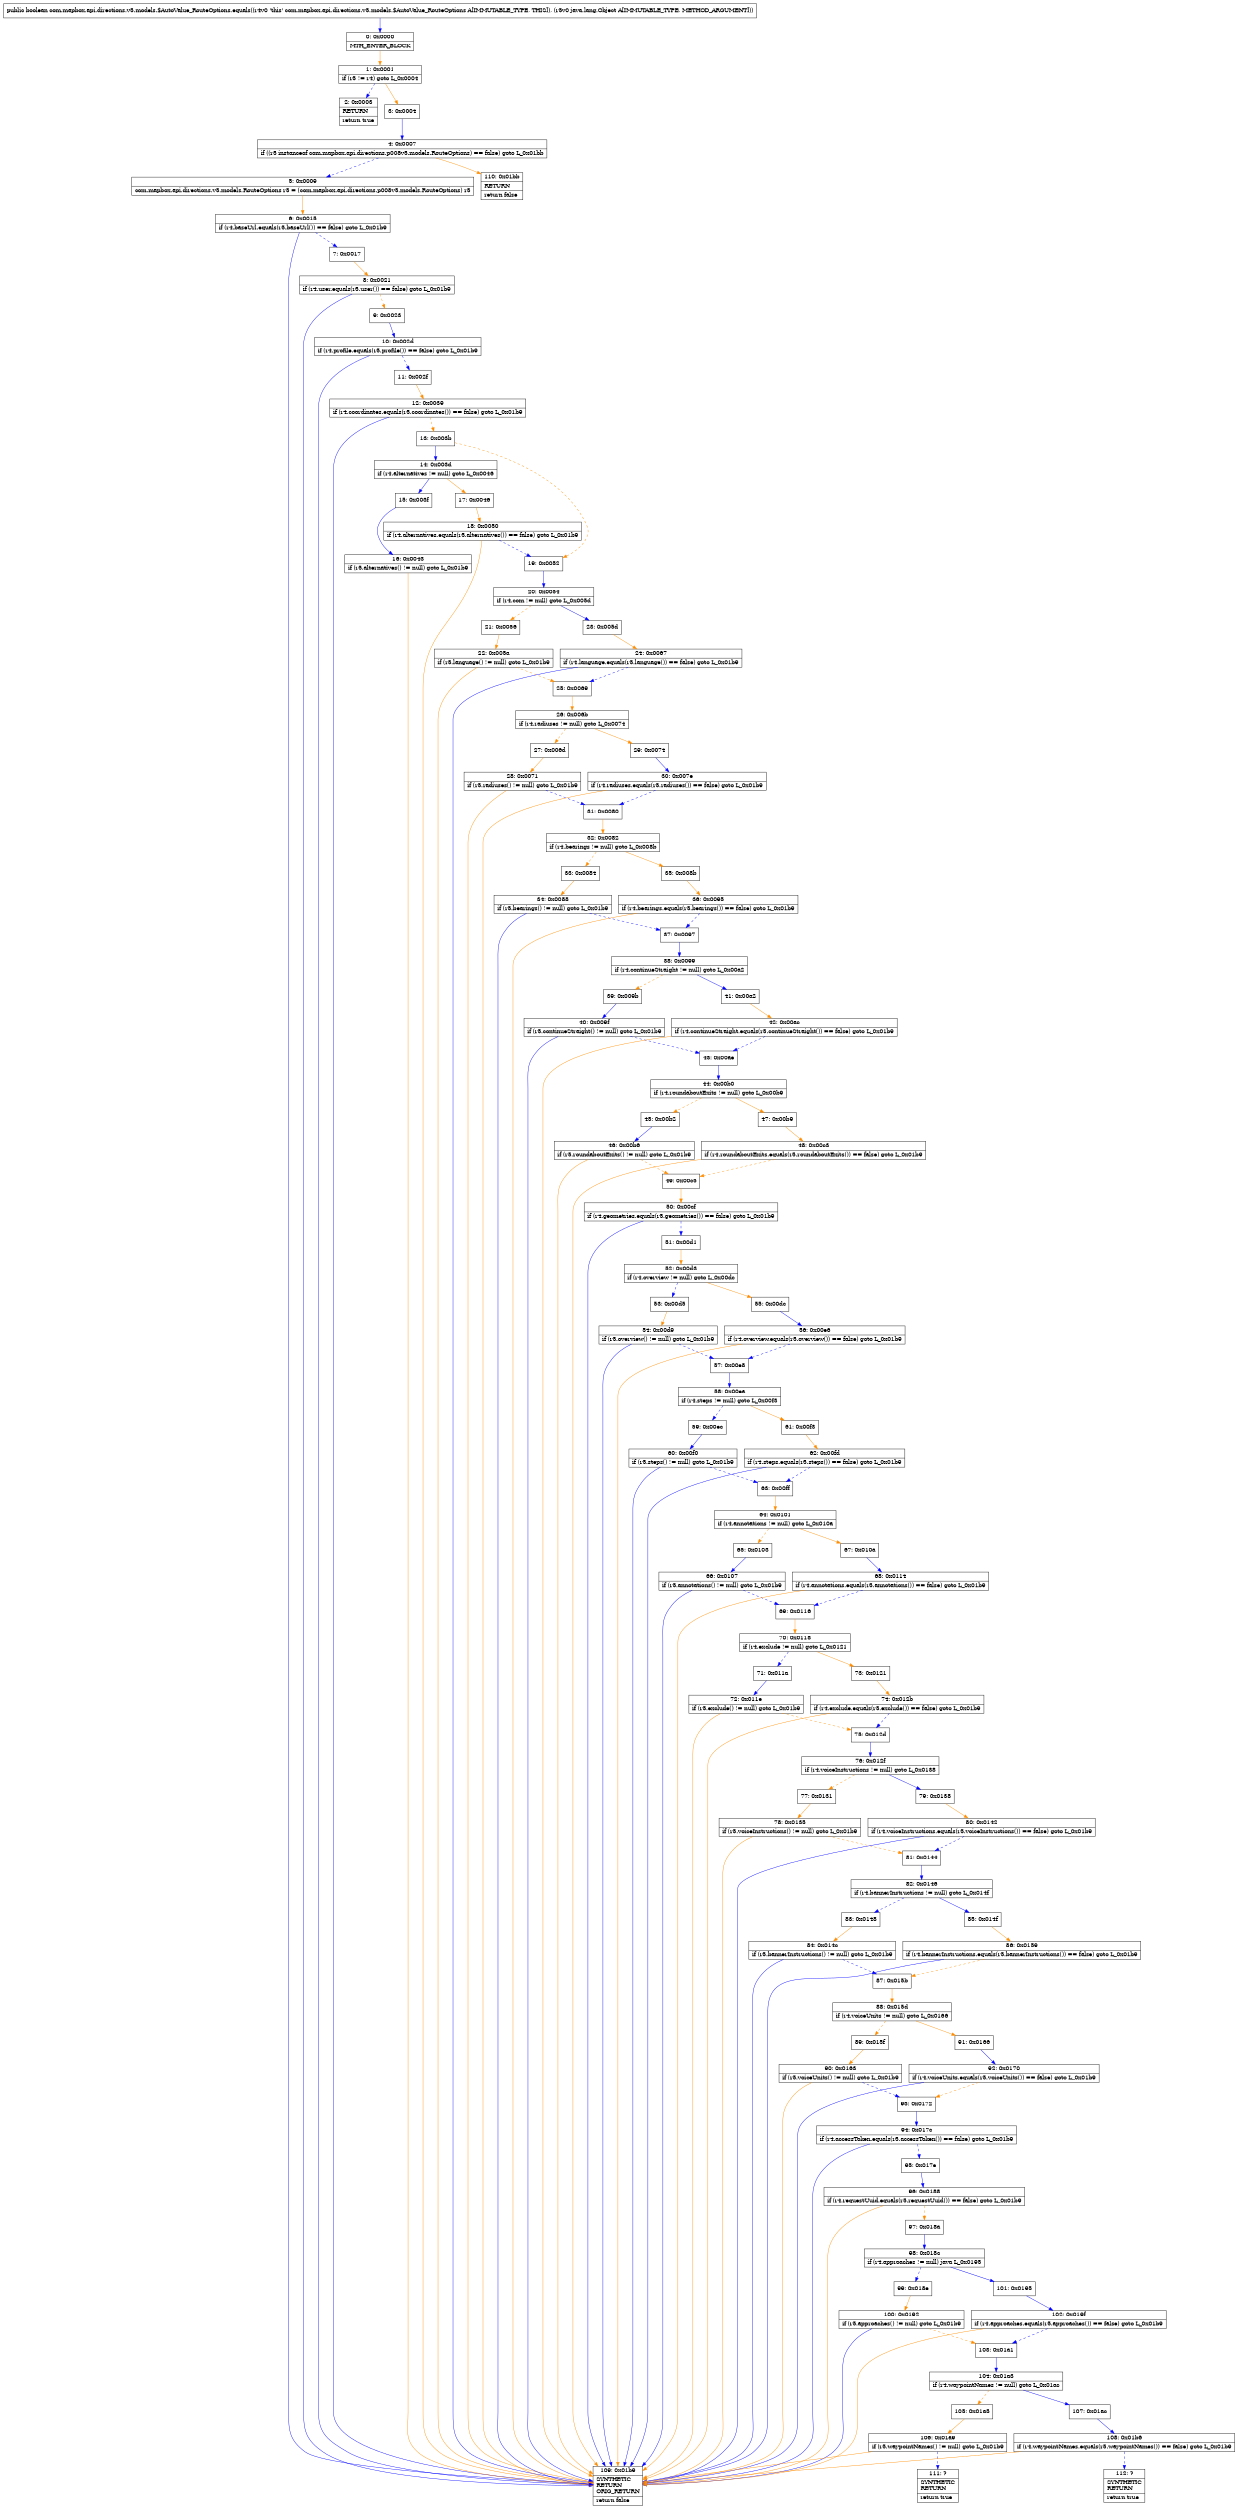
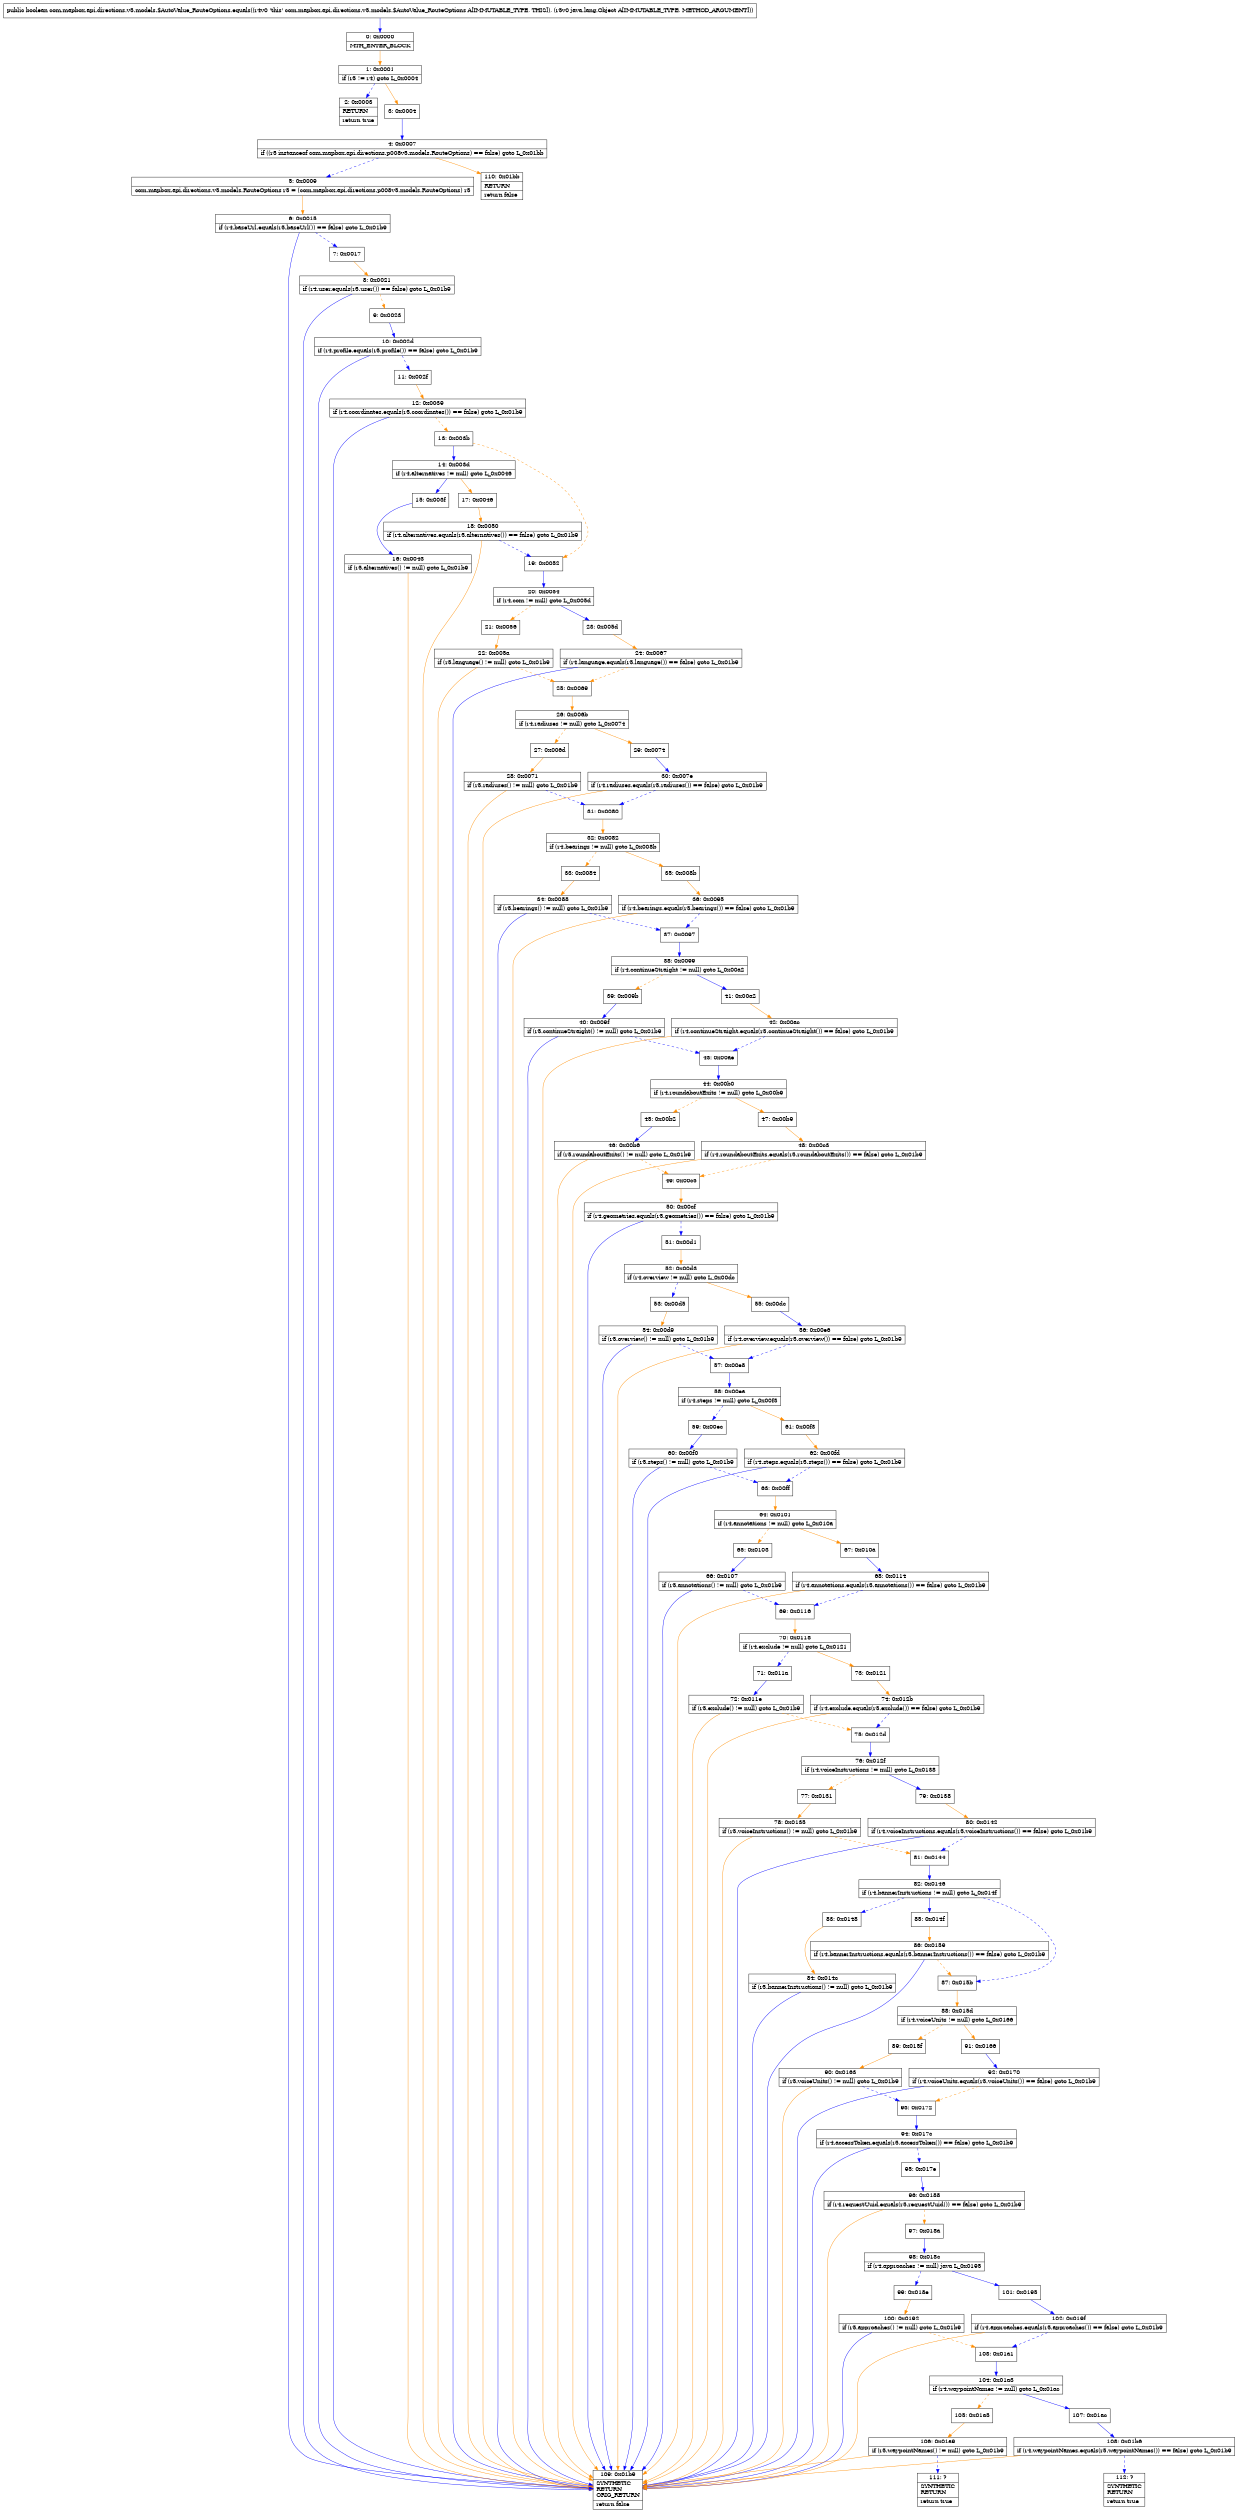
edge "24: 0x0067" -> "25: 0x0069": color blue -> darkorange
edge "84: 0x014c" -> "87: 0x015b": now "82: 0x0146" -> "87: 0x015b"
